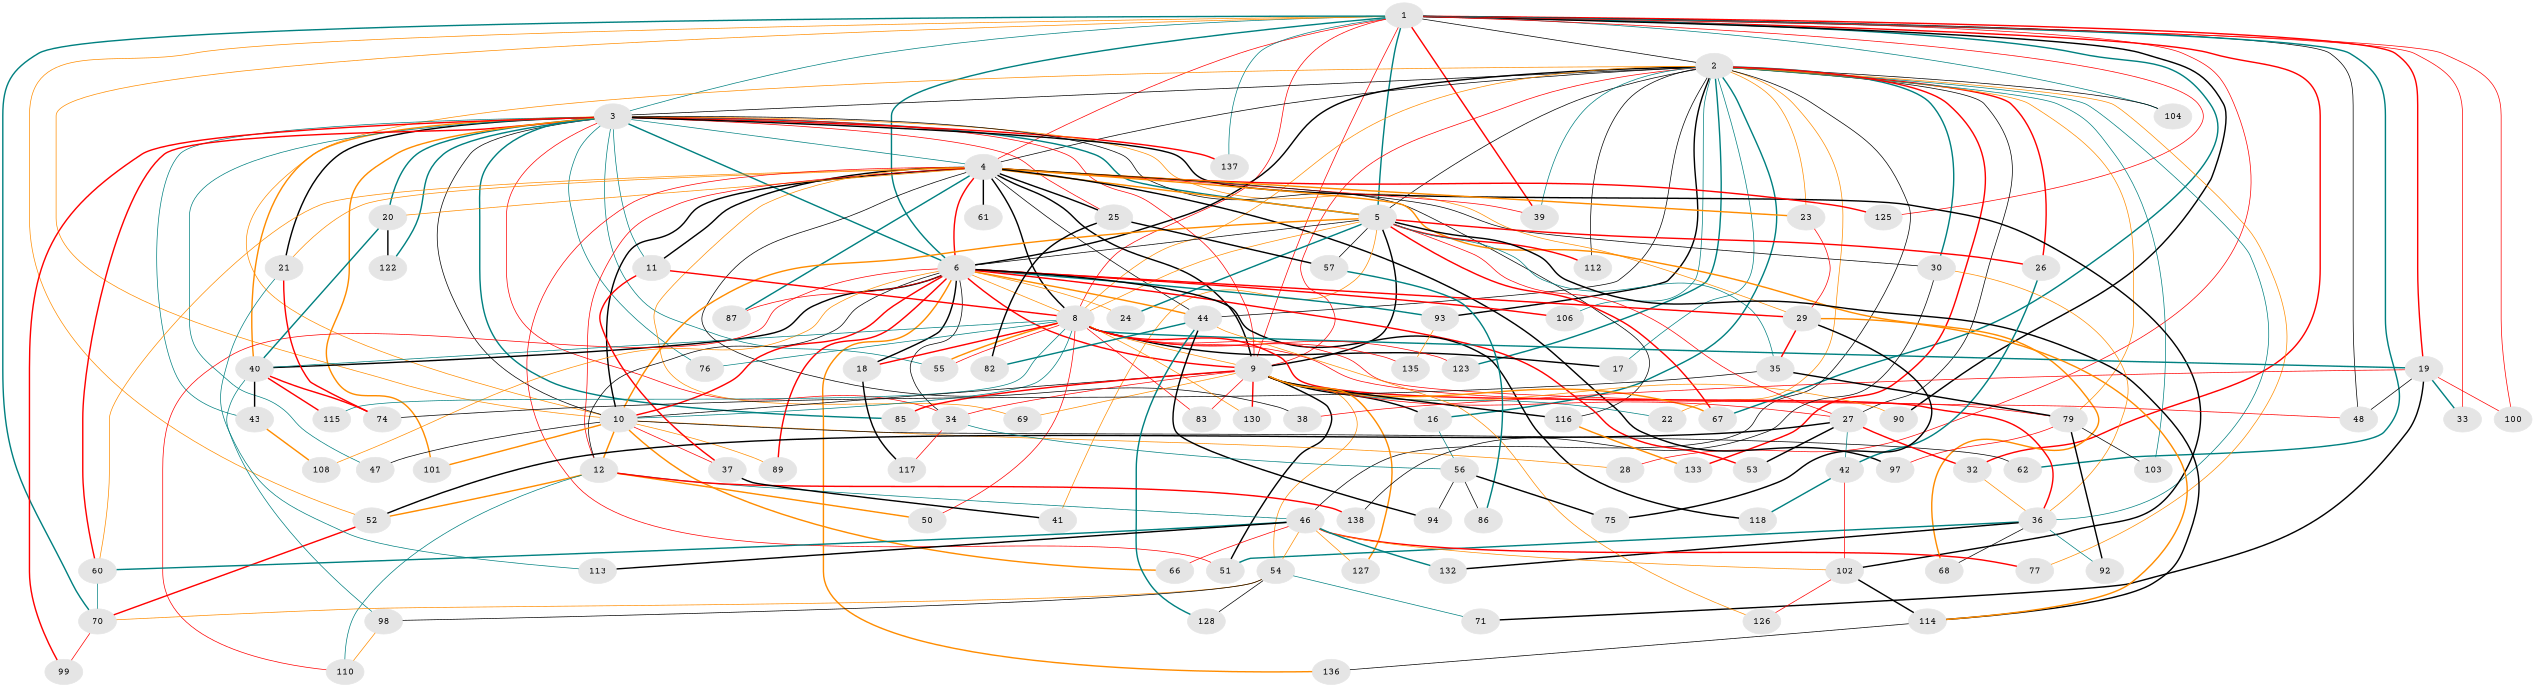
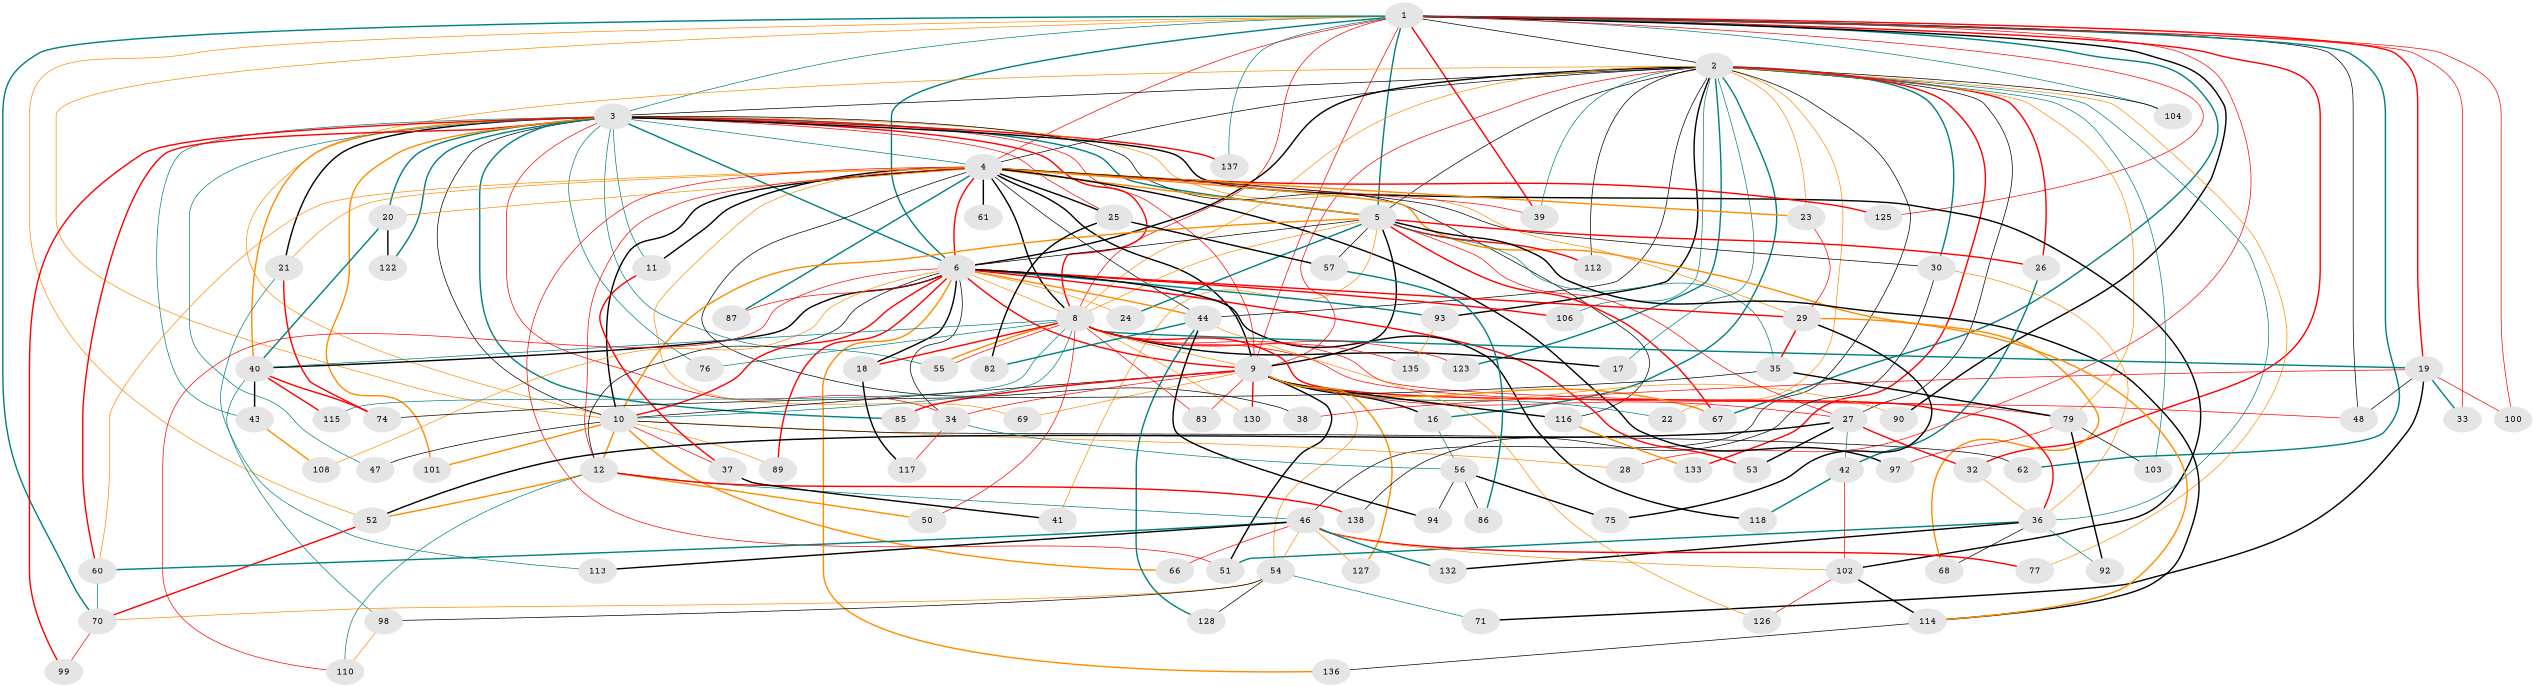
edge "11" -- "8": now "3" -- "8"
